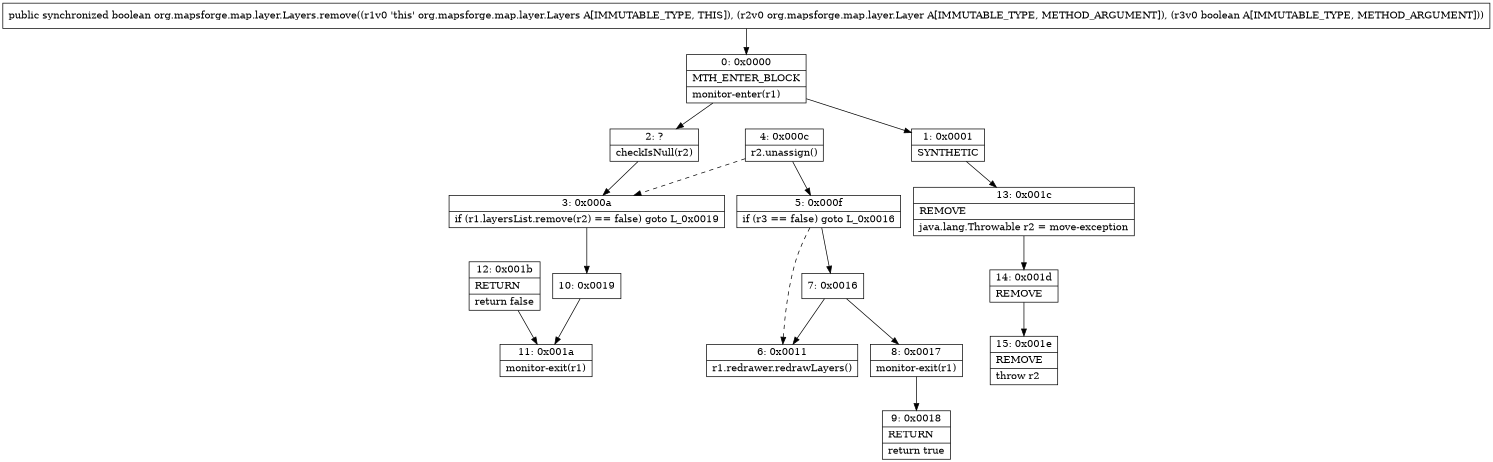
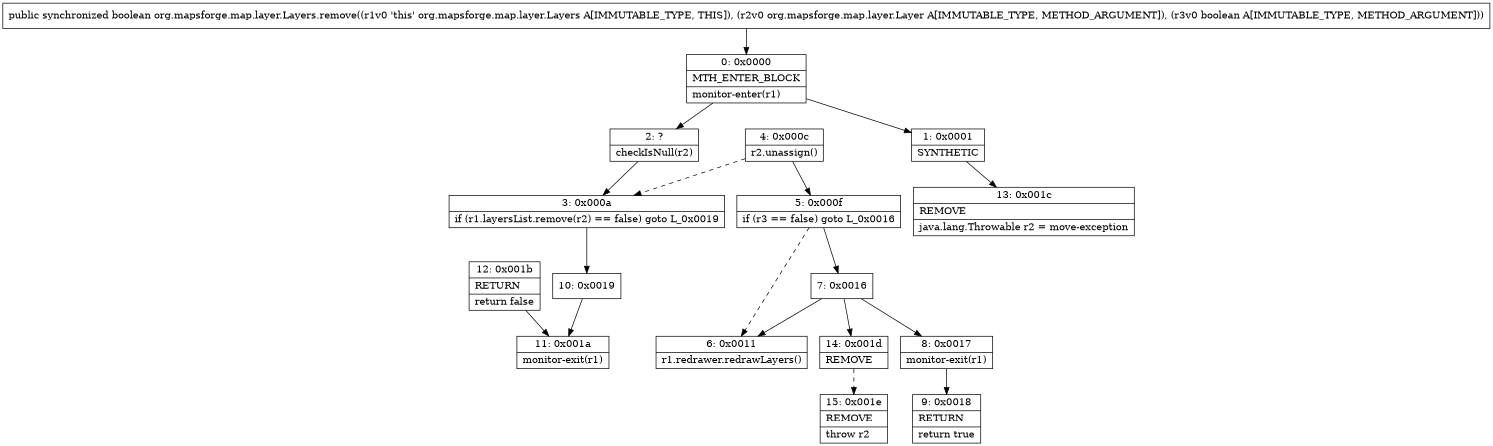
edge "13: 0x001c" -> "14: 0x001d": now "7: 0x0016" -> "14: 0x001d"
edge "14: 0x001d" -> "15: 0x001e": style solid -> dashed
